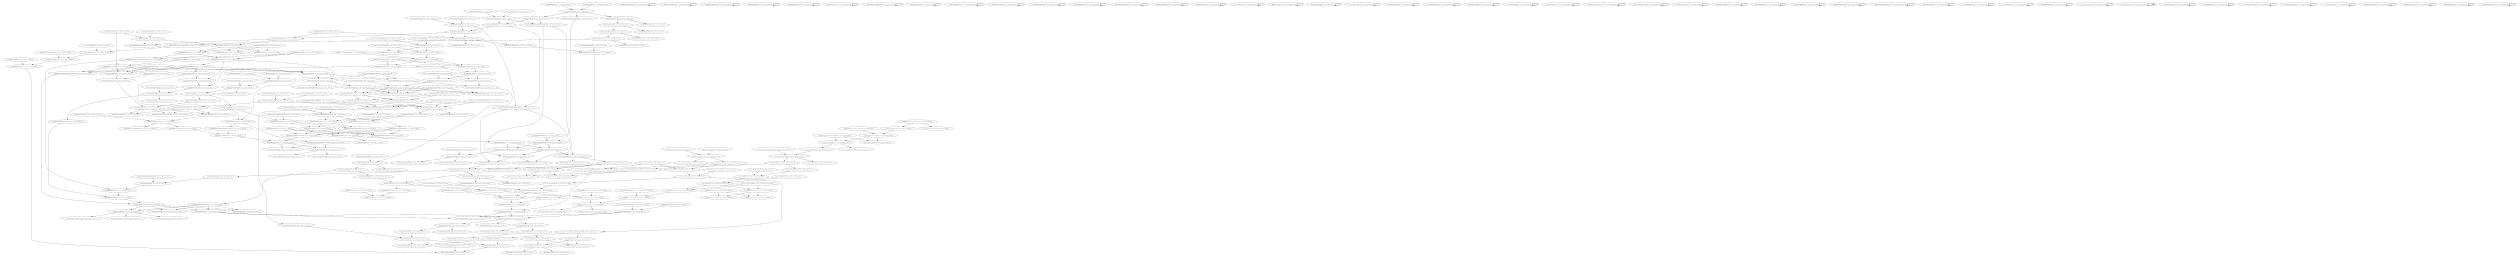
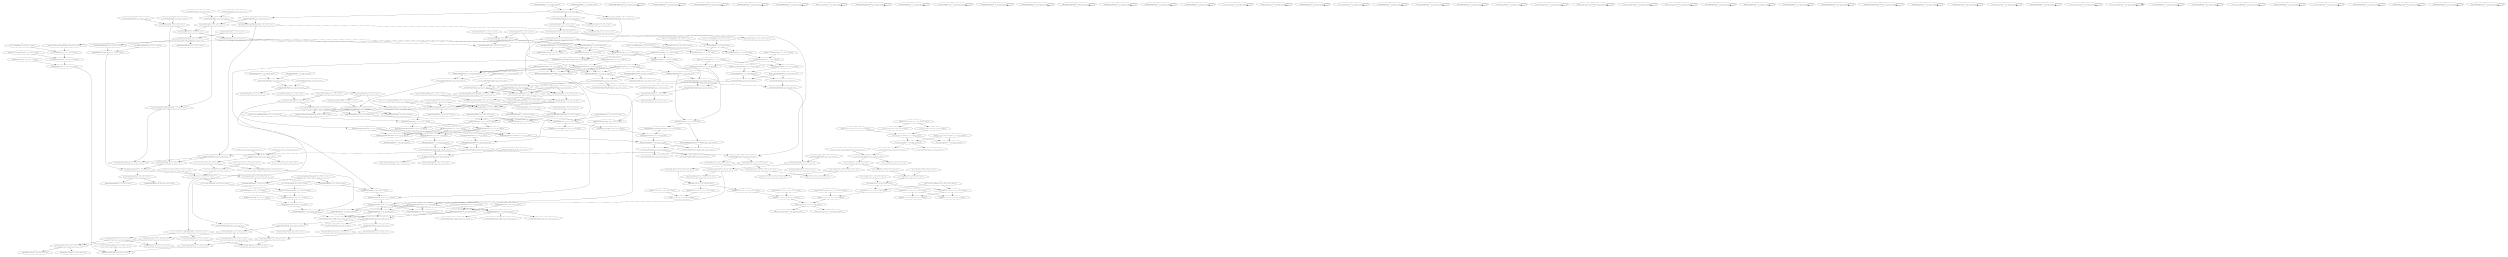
node "0000000000000000000000_27-49_COV:15_LEN:22": added
